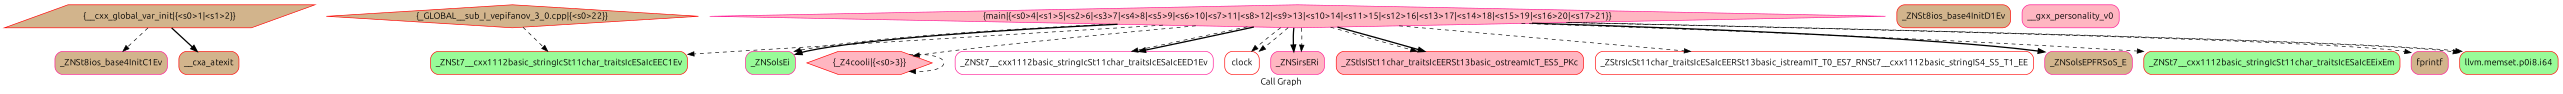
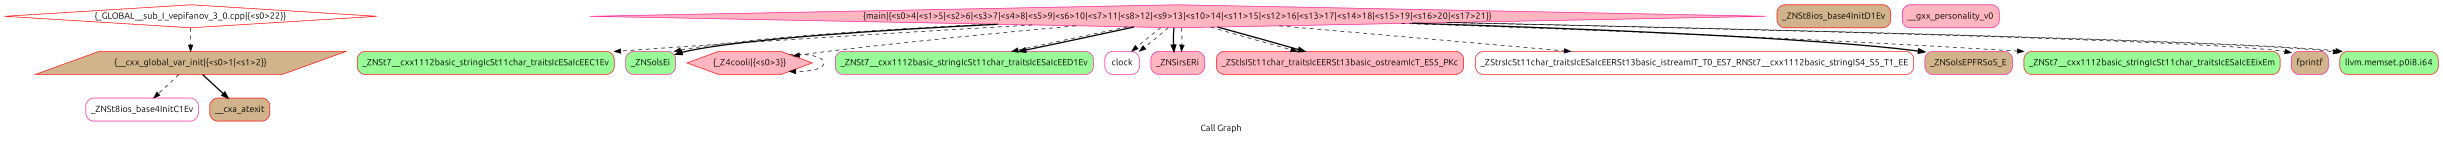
node "{_GLOBAL__sub_I_vepifanov_3_0.cpp|{<s0>22}}": fillcolor tan -> white
edge "{_GLOBAL__sub_I_vepifanov_3_0.cpp|{<s0>22}}" -> "_ZNSt7__cxx1112basic_stringIcSt11char_traitsIcESaIcEEC1Ev": now "{_GLOBAL__sub_I_vepifanov_3_0.cpp|{<s0>22}}" -> "{__cxx_global_var_init|{<s0>1|<s1>2}}"
node "_ZNSt8ios_base4InitC1Ev": fillcolor tan -> white
node "_ZNSt7__cxx1112basic_stringIcSt11char_traitsIcESaIcEED1Ev": fillcolor white -> palegreen
node "clock": color red -> deeppink
